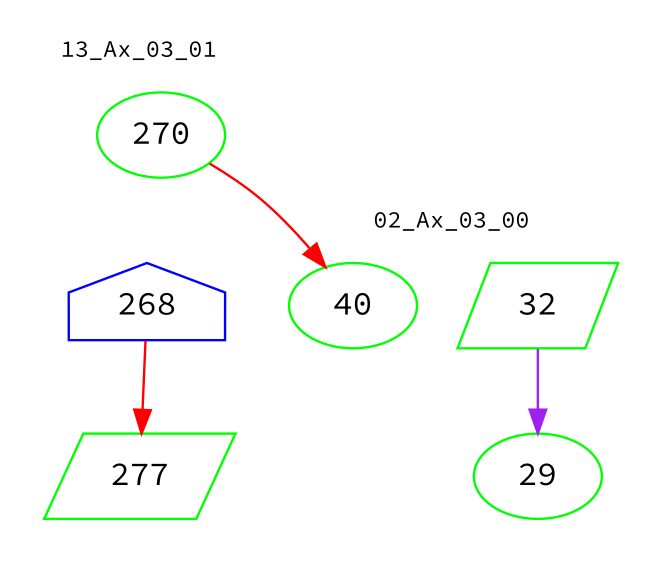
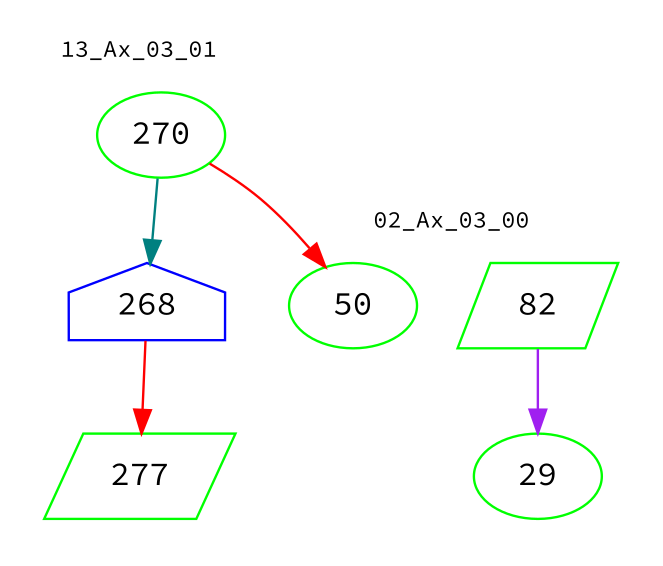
edge "270" -> "268": added
node "40": label "40" -> "50"
node "32": label "32" -> "82"
